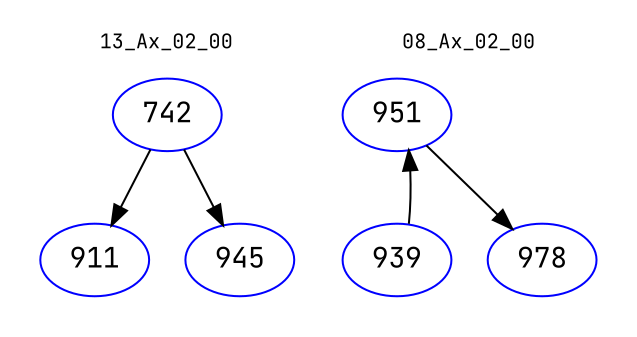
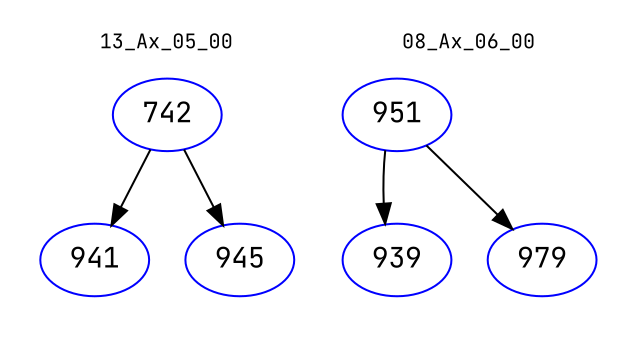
cluster "13_Ax_02_00": label "13_Ax_02_00" -> "13_Ax_05_00"
cluster "08_Ax_02_00": label "08_Ax_02_00" -> "08_Ax_06_00"
edge "939" -> "951": reversed
node "911": label "911" -> "941"
node "978": label "978" -> "979"
